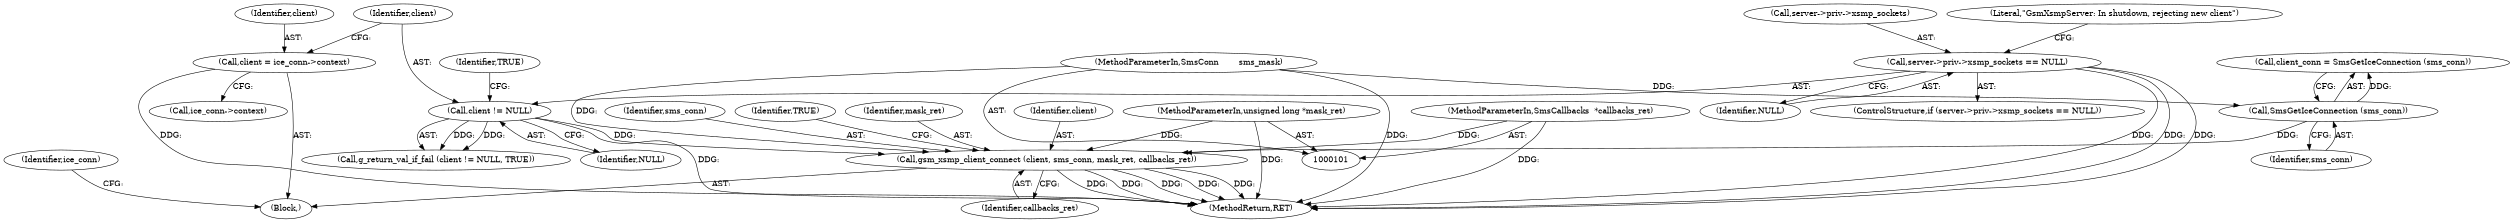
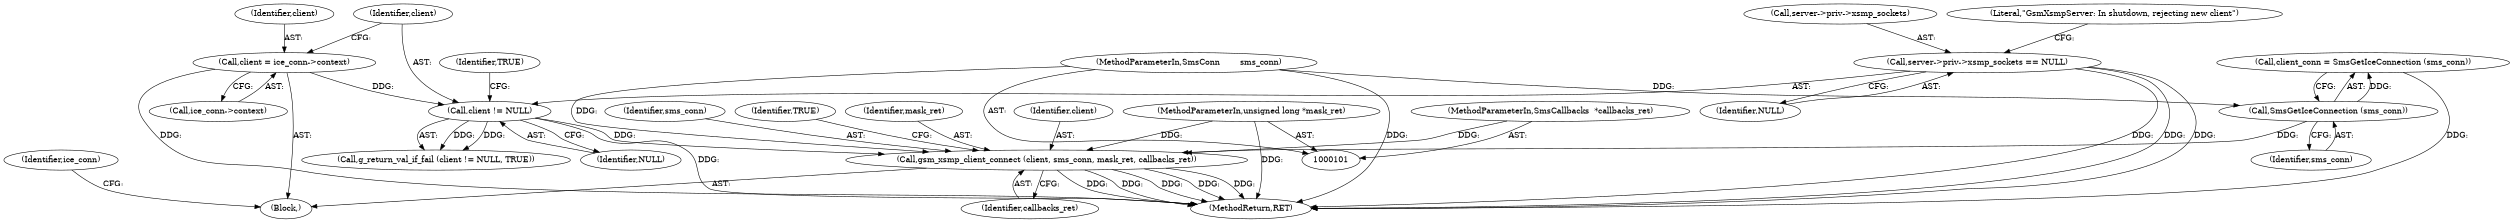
node "(MethodParameterIn,SmsConn        sms_mask)": label "(MethodParameterIn,SmsConn        sms_mask)" -> "(MethodParameterIn,SmsConn        sms_conn)"
edge "(Call,ice_conn->context)" -> "(Call,client = ice_conn->context)": added, label "AST:"
edge "(Call,client = ice_conn->context)" -> "(Call,client != NULL)": added, label "DDG:"
node "(ControlStructure,if (server->priv->xsmp_sockets == NULL))": removed
edge "(MethodParameterIn,SmsCallbacks  *callbacks_ret)" -> "(MethodReturn,RET)": now "(Call,client_conn = SmsGetIceConnection (sms_conn))" -> "(MethodReturn,RET)"
